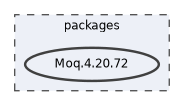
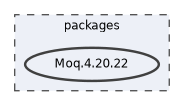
node "Moq.4.20.72": label "Moq.4.20.72" -> "Moq.4.20.22"
